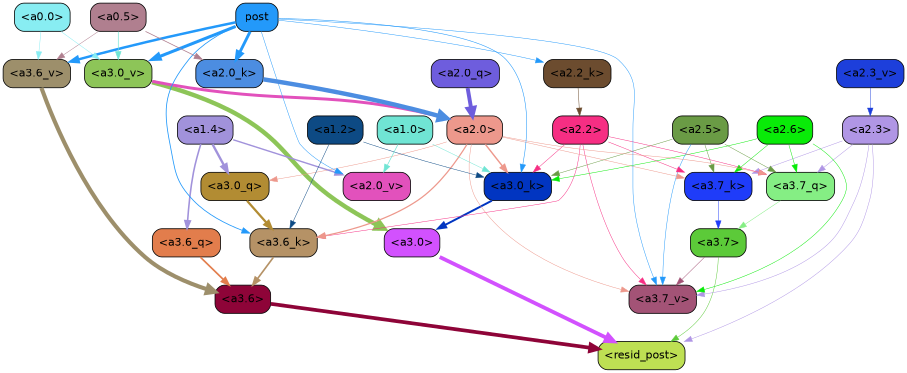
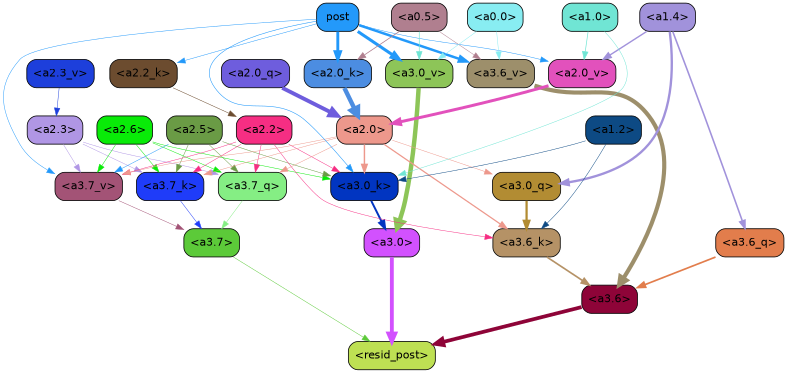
edge "<a3.0_v>" -> "<a2.0>": now "<a2.0_v>" -> "<a2.0>"
edge "post" -> "<a3.6_k>": removed
edge "<a3.7>" -> "<a3.7_v>": reversed
edge "<a2.3>" -> "<resid_post>": removed
